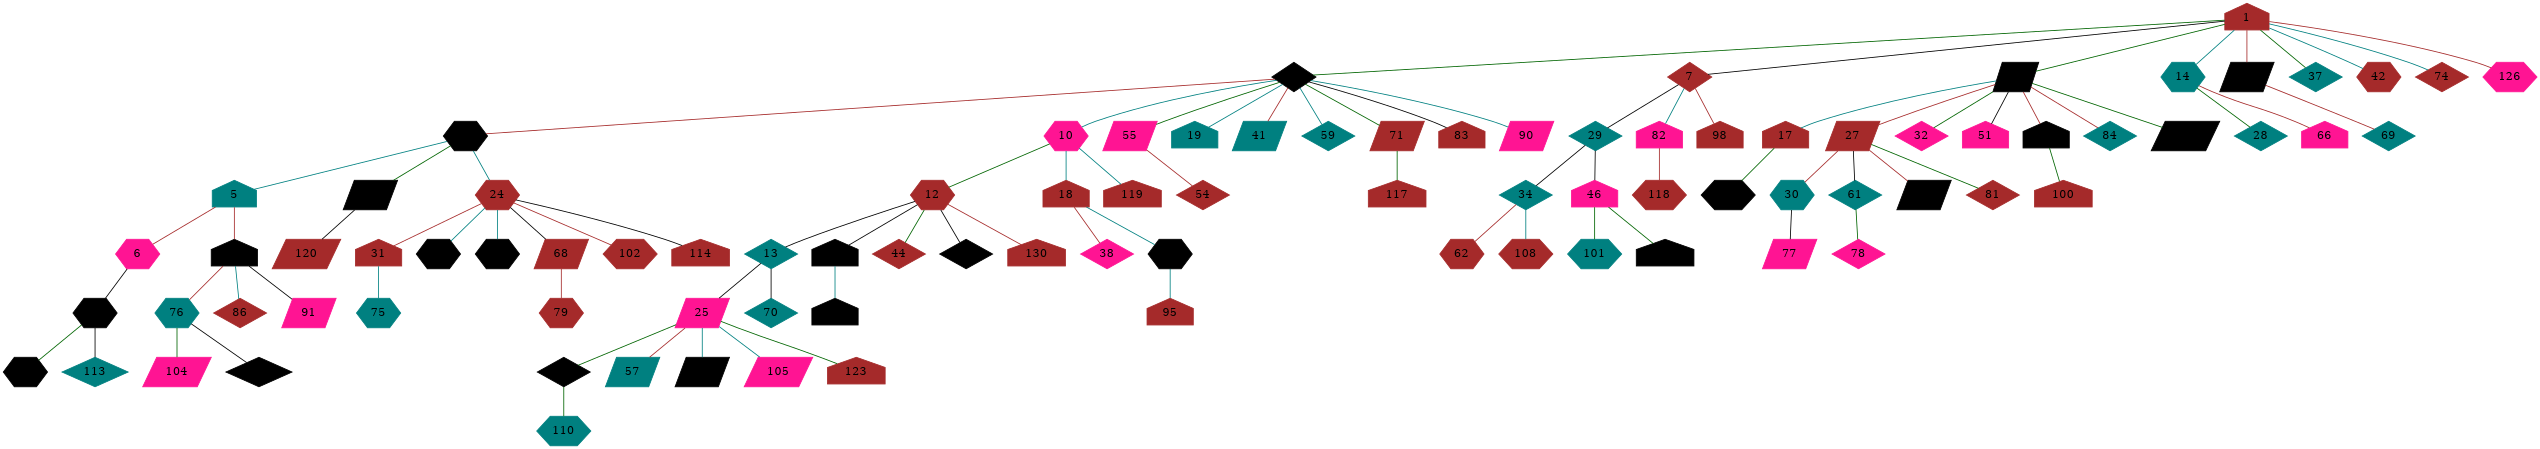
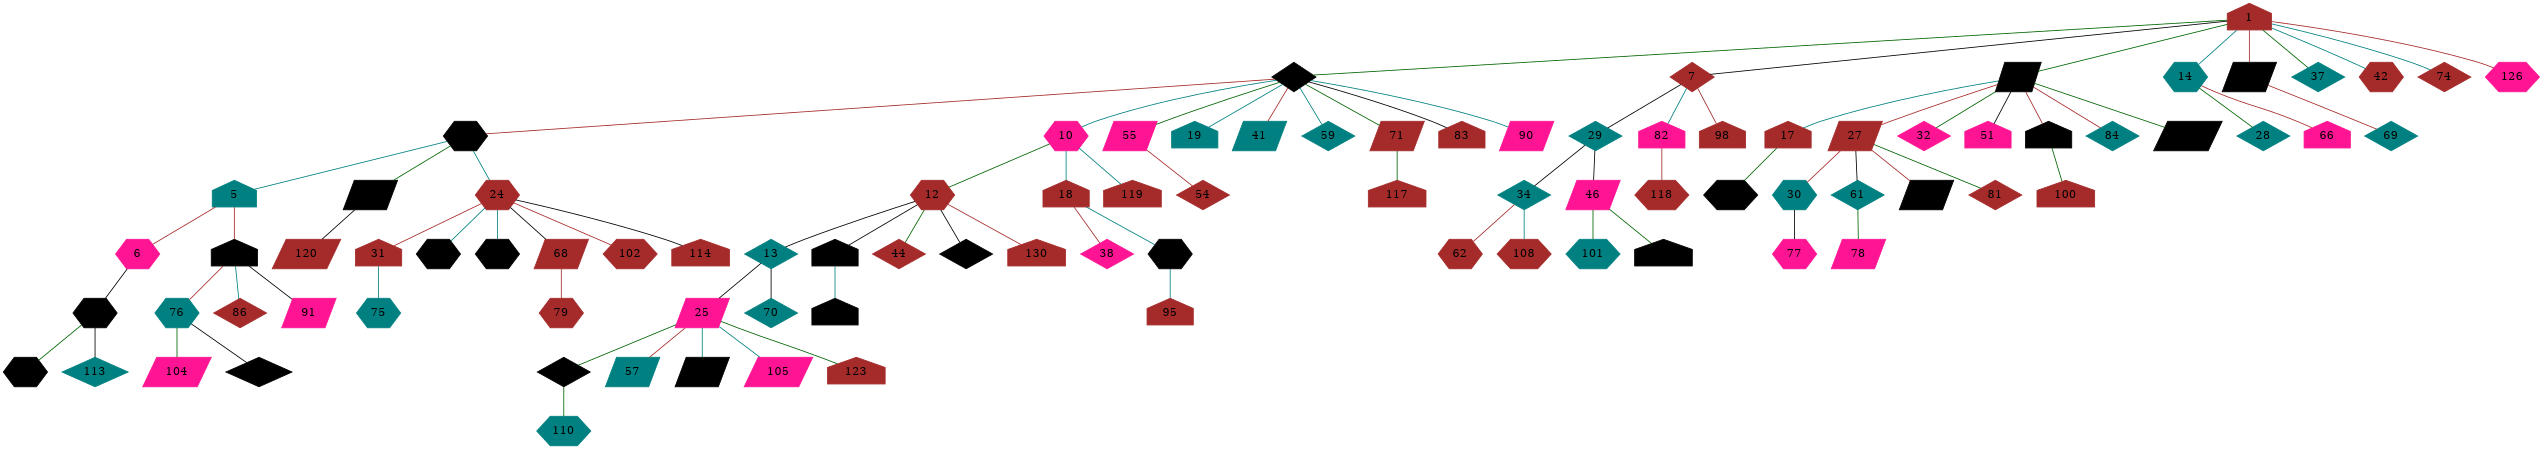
node "46": shape house -> parallelogram
node "77": shape parallelogram -> hexagon
node "78": shape diamond -> parallelogram
